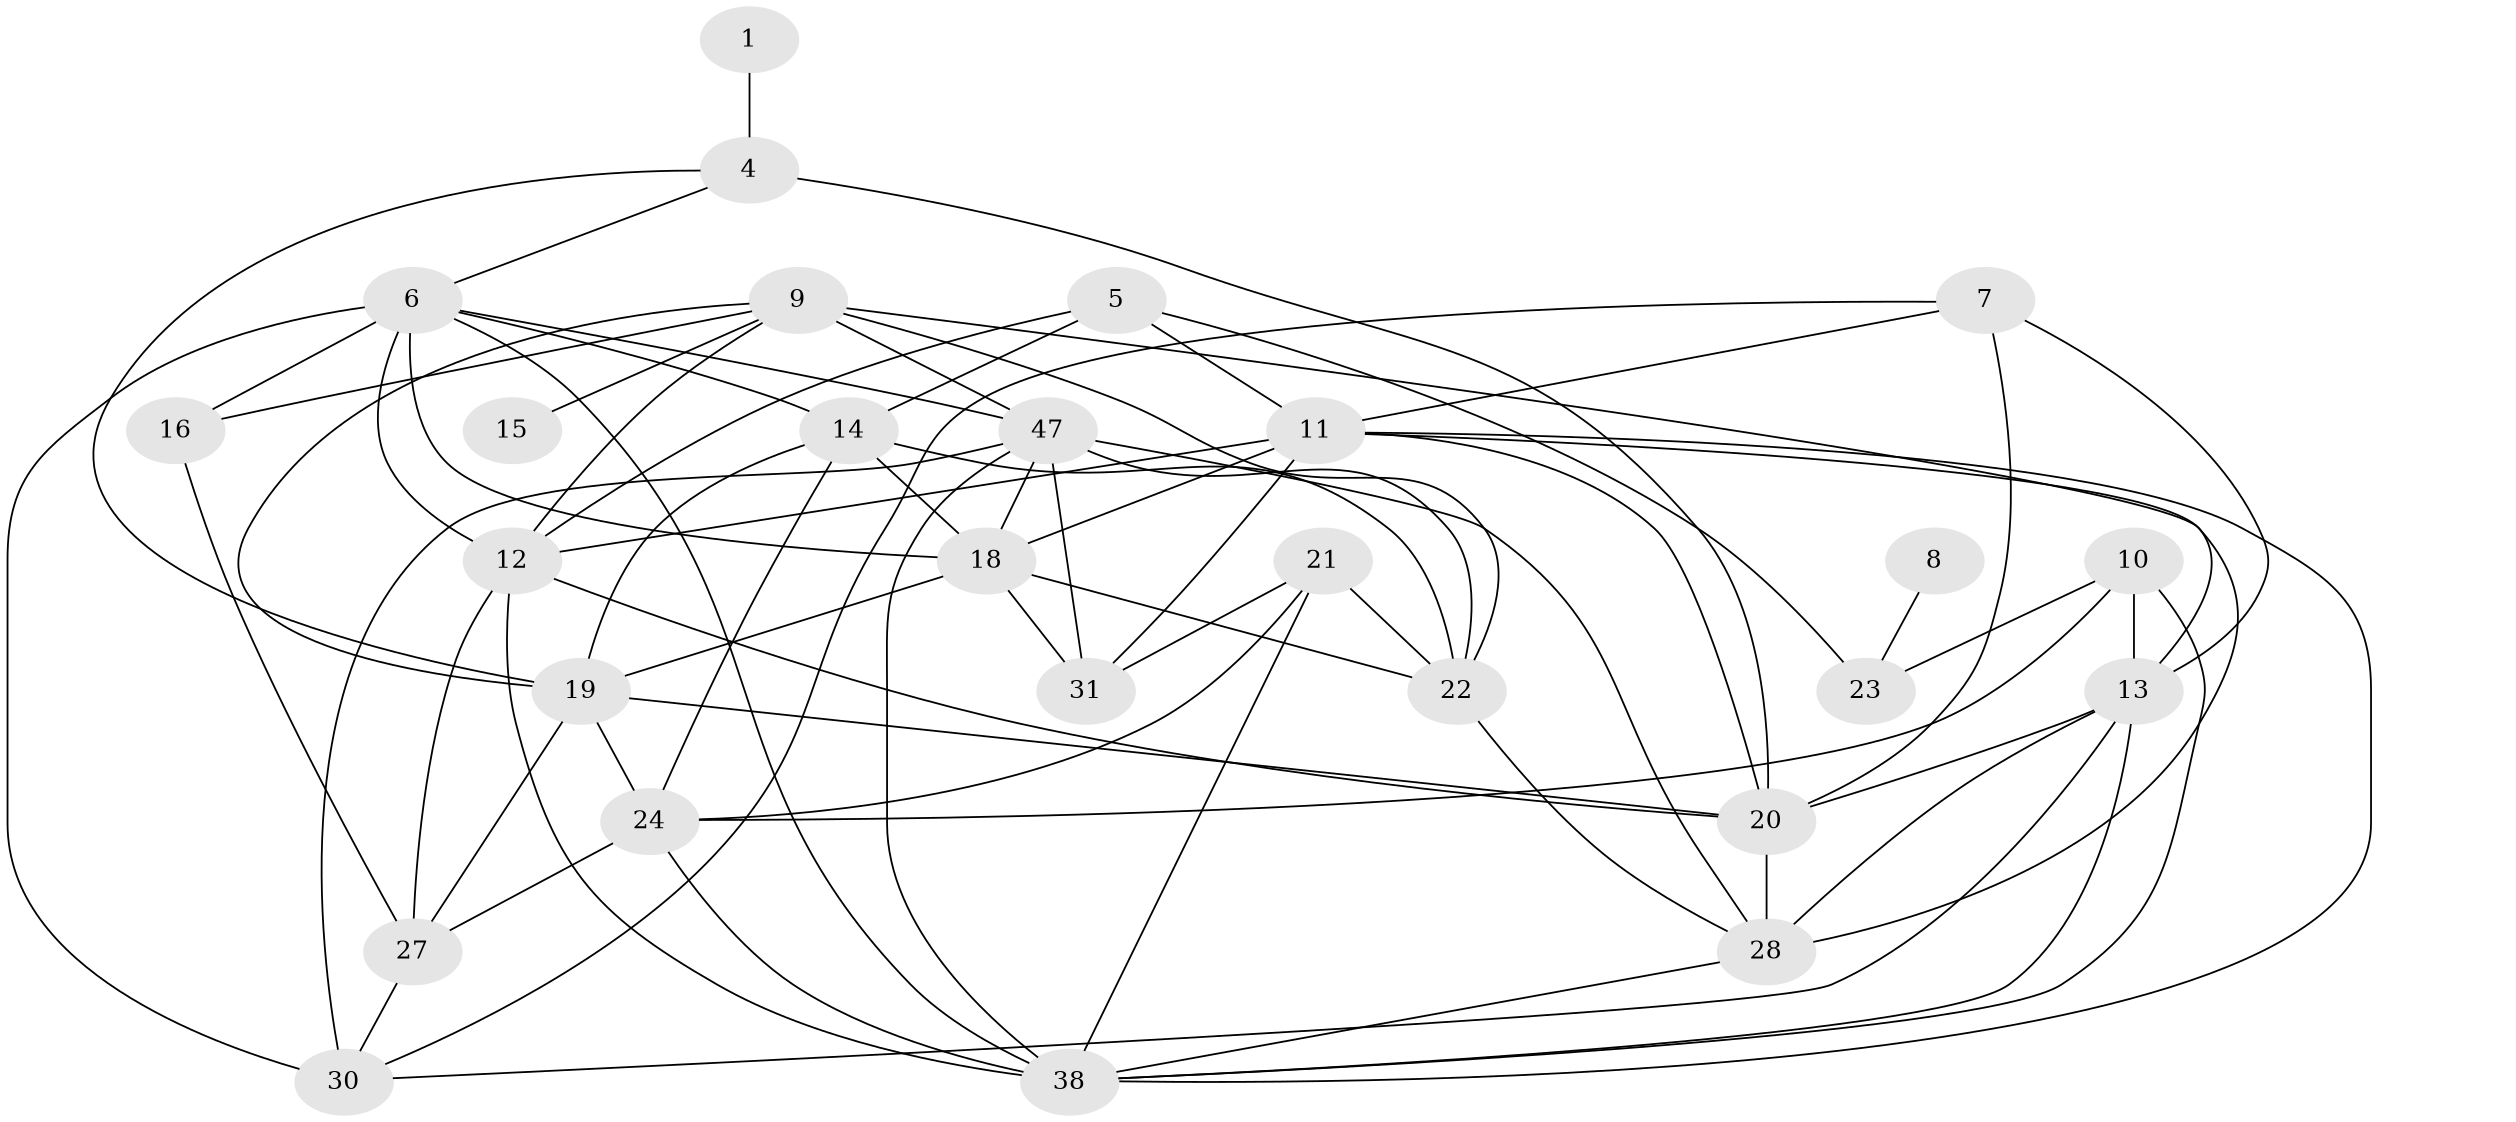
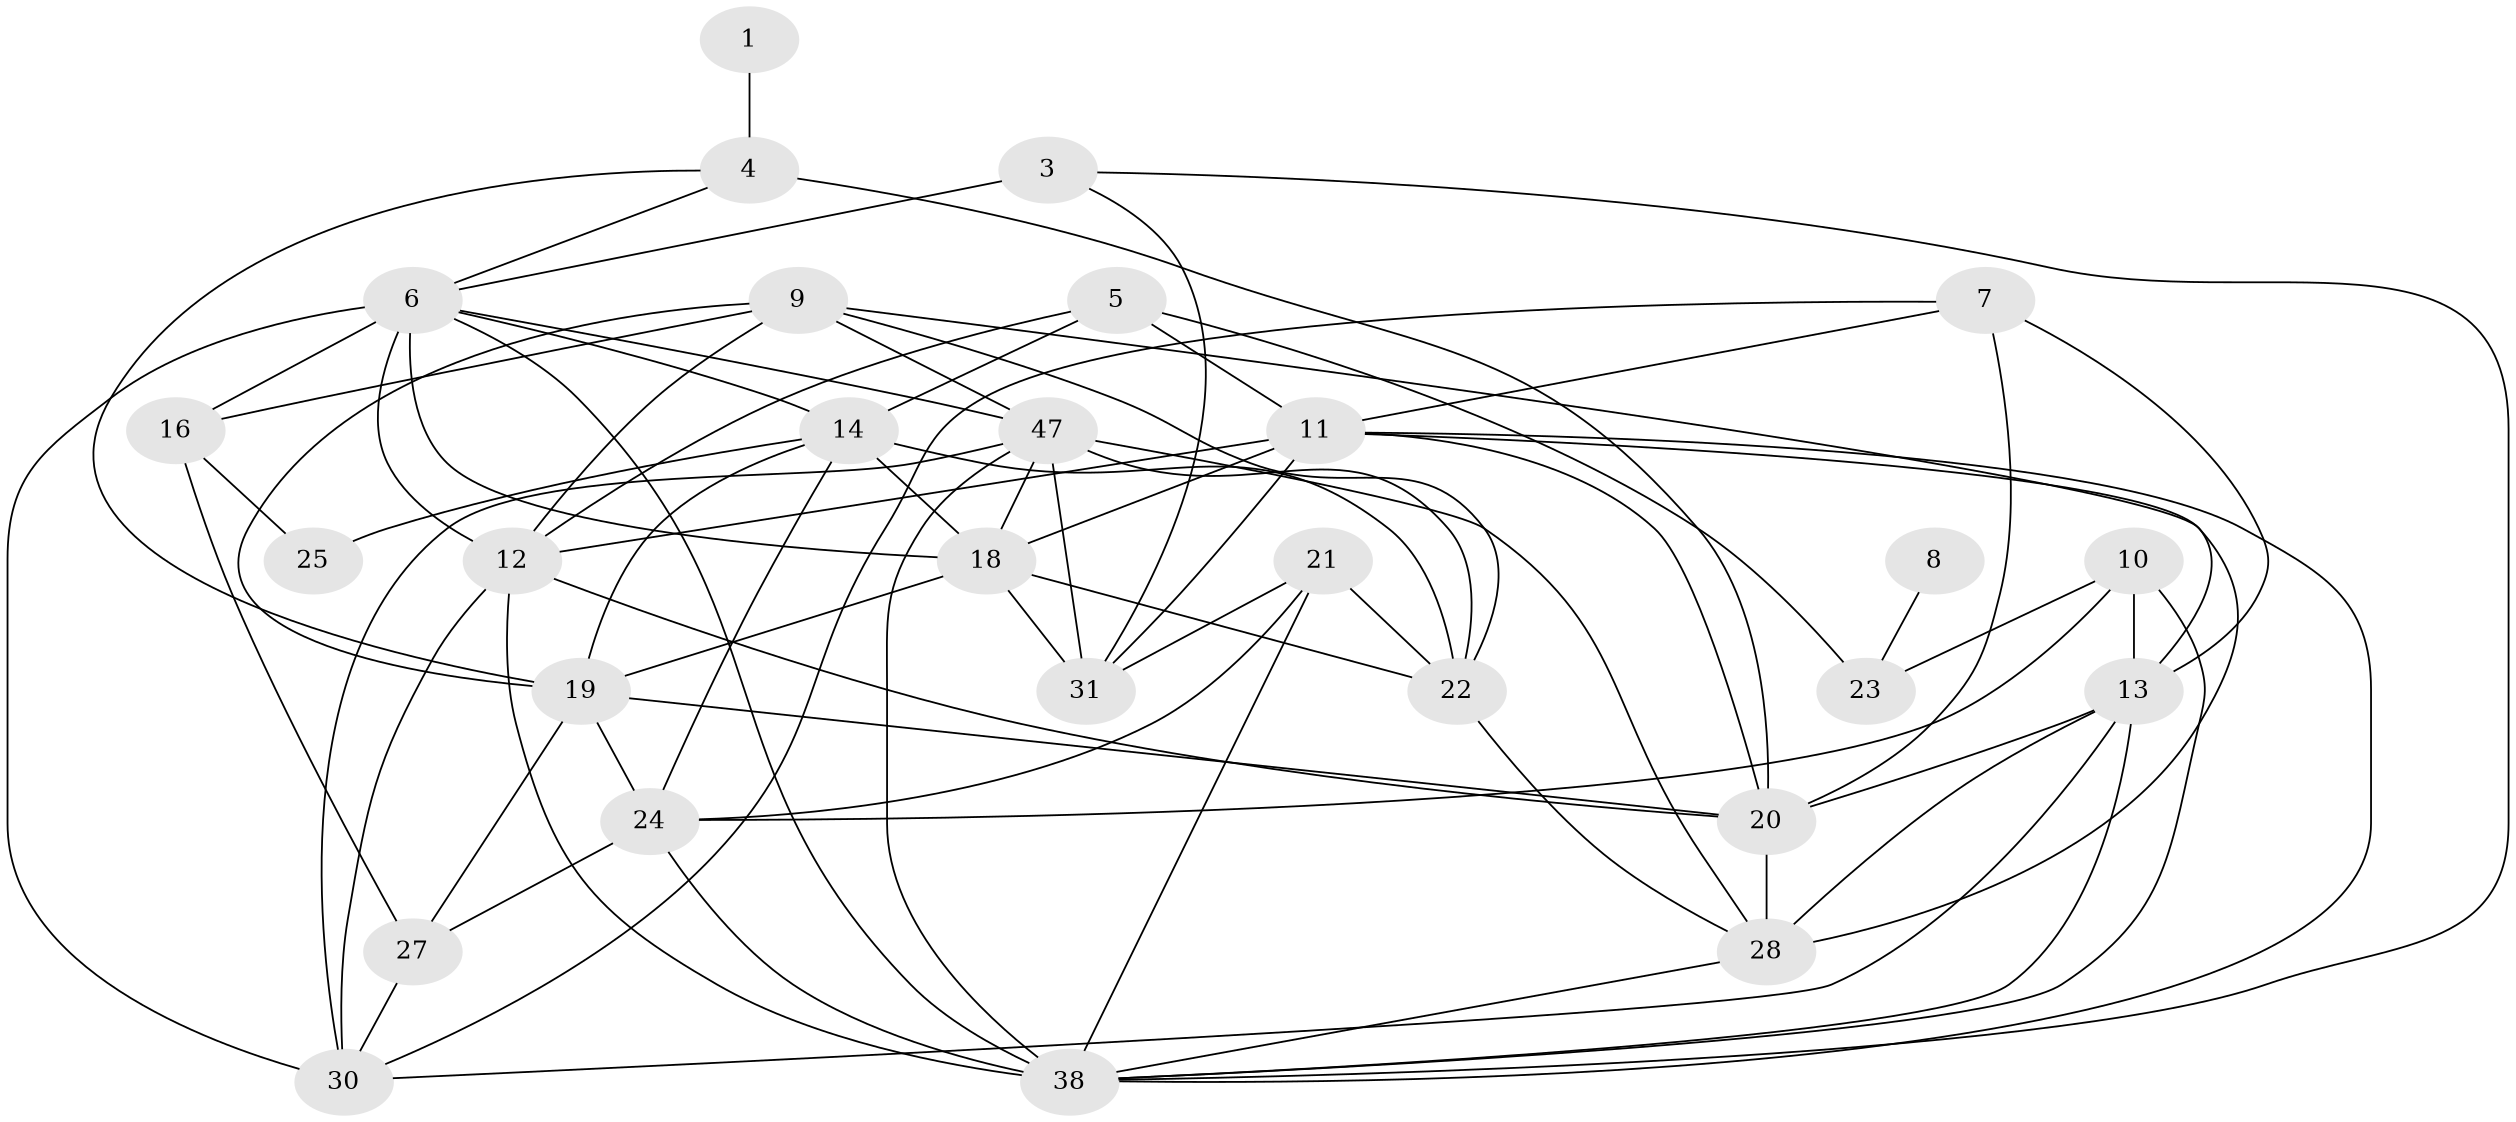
node "3": added
node "15": removed
node "25": added
edge "12" -- "27": now "12" -- "30"
